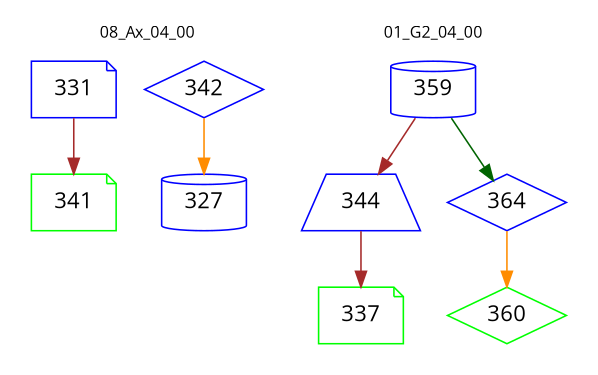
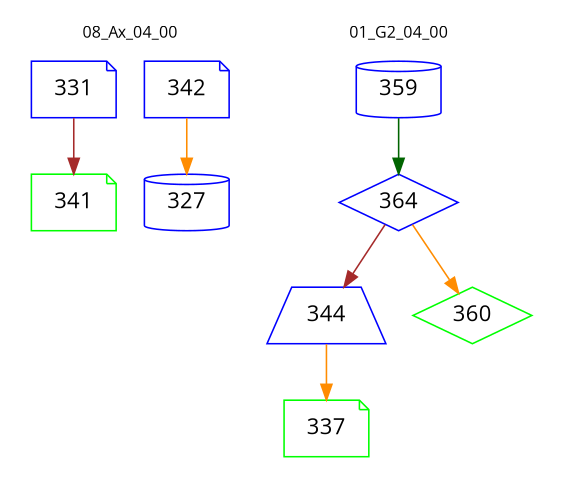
node "342": shape diamond -> note
edge "359" -> "344": now "364" -> "344"
edge "344" -> "337": color brown -> darkorange
